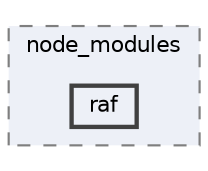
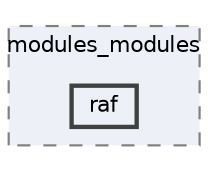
cluster "node_modules": label "node_modules" -> "modules_modules"
